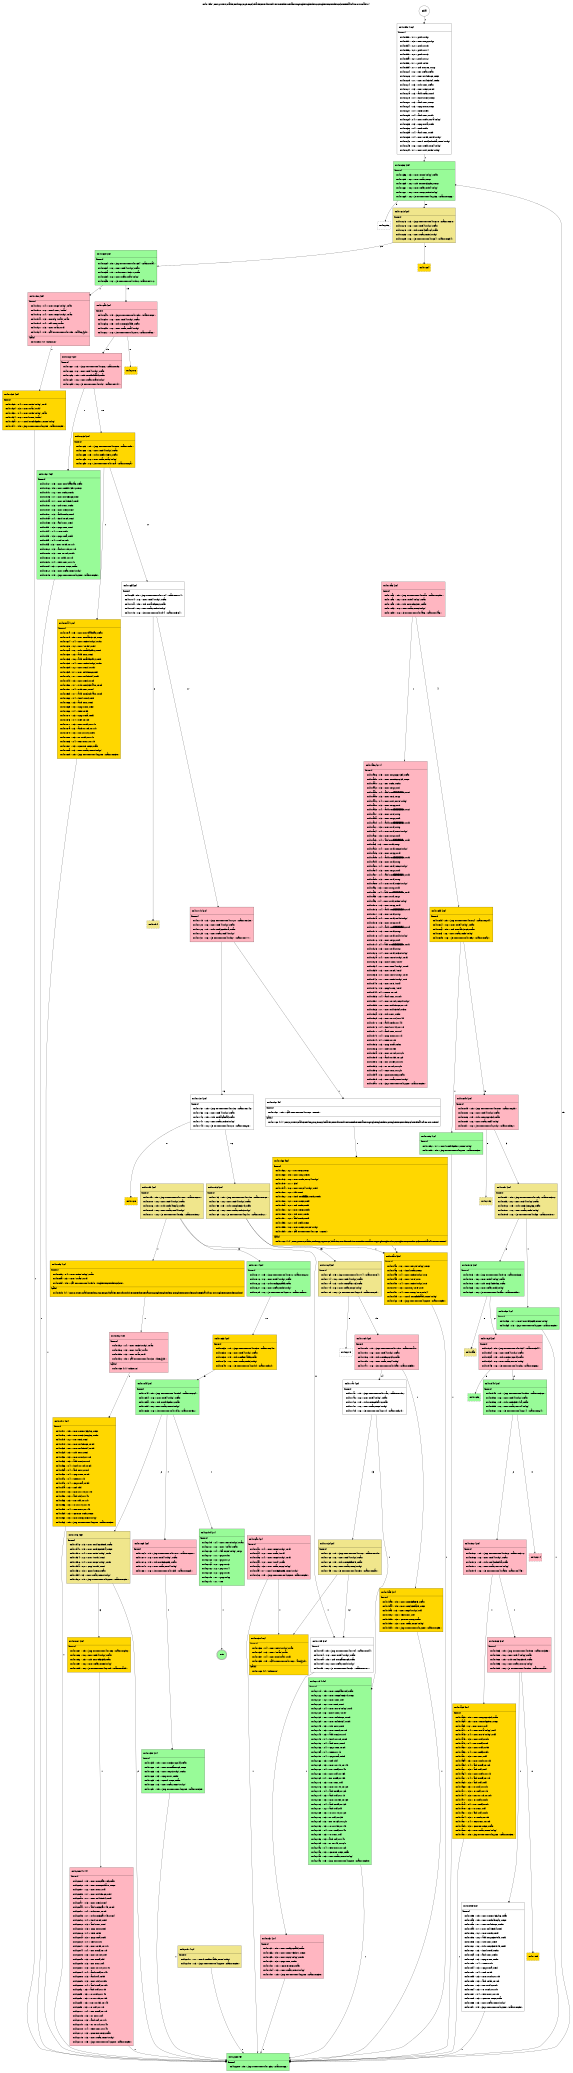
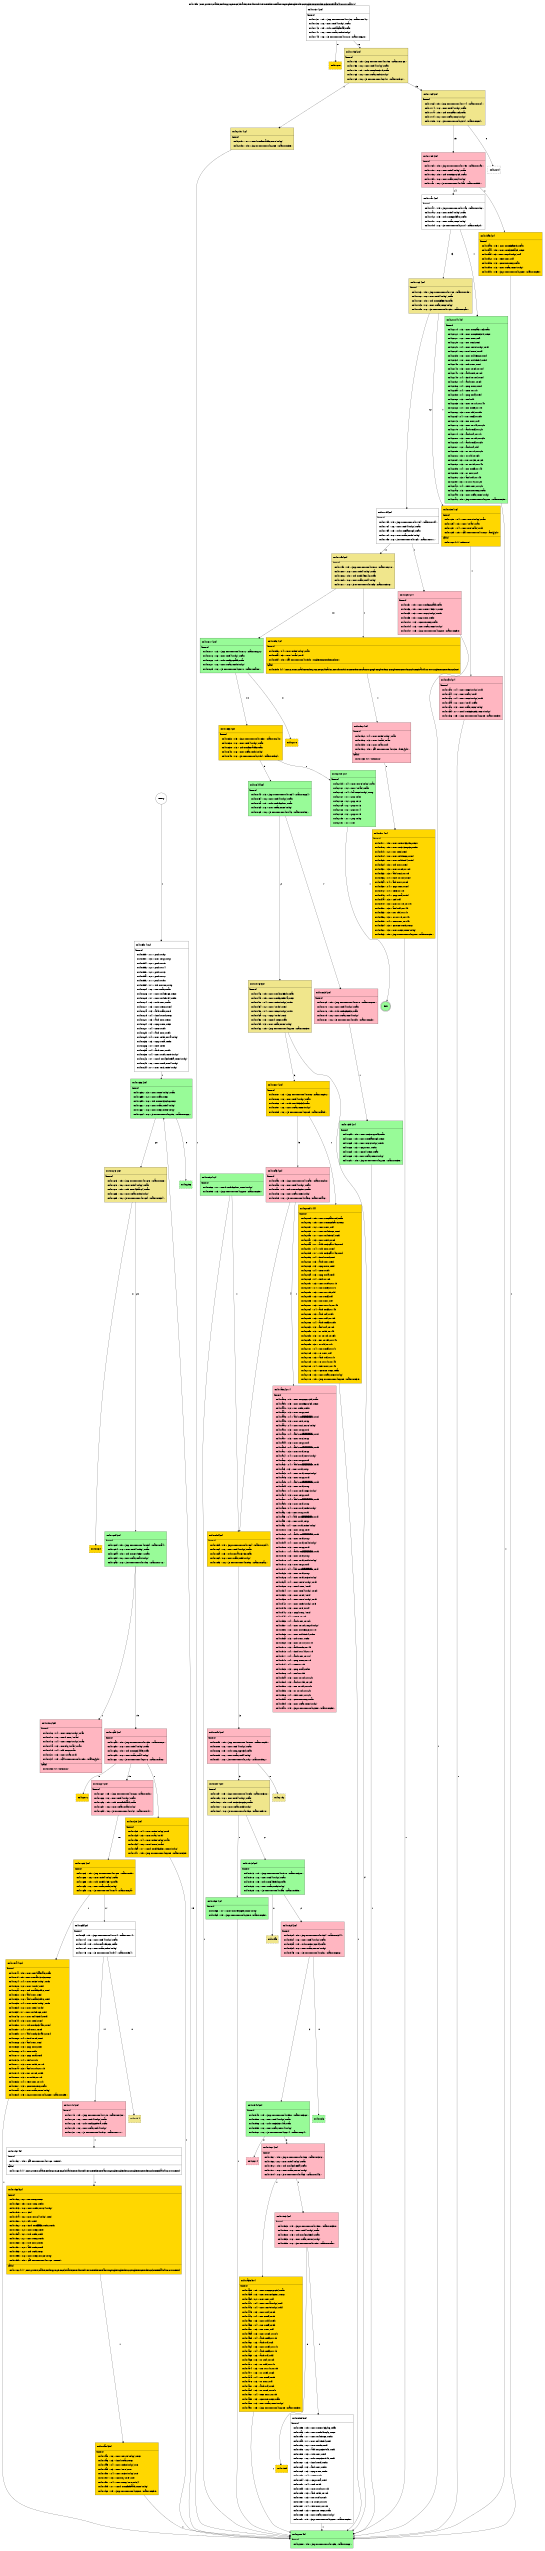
node "Final": label "Final" -> "Entry"
node "0x402256": fillcolor white -> palegreen
edge "0x401d0c [29]" -> "0x401d29 [29]": now "0x4016ab [28]" -> "0x401d29 [29]"
node "0x401dc7 [83]": removed
node "0x402070": added
edge "0x40171b [28]" -> "0x401737 [28]": removed, label "16"
edge "0x4018bf [28]" -> "0x401e92 [12]": reversed
edge "0x401887 [28]" -> "0x4018a3 [28]": added, label "5"
edge "0x401753 [28]" -> "0x401da0 [39]": now "0x401753 [28]" -> "0x4021b1 [12]"
edge "0x4017fb [28]" -> "0x4017df [28]": reversed
edge "0x40184f [28]" -> "0x4021bd [21]": now "0x401833 [28]" -> "0x4021bd [21]"
edge "0x401ca0 [27]" -> "0x401c90 [16]": reversed
node "0x40208d [144]": fillcolor lightpink -> gold
